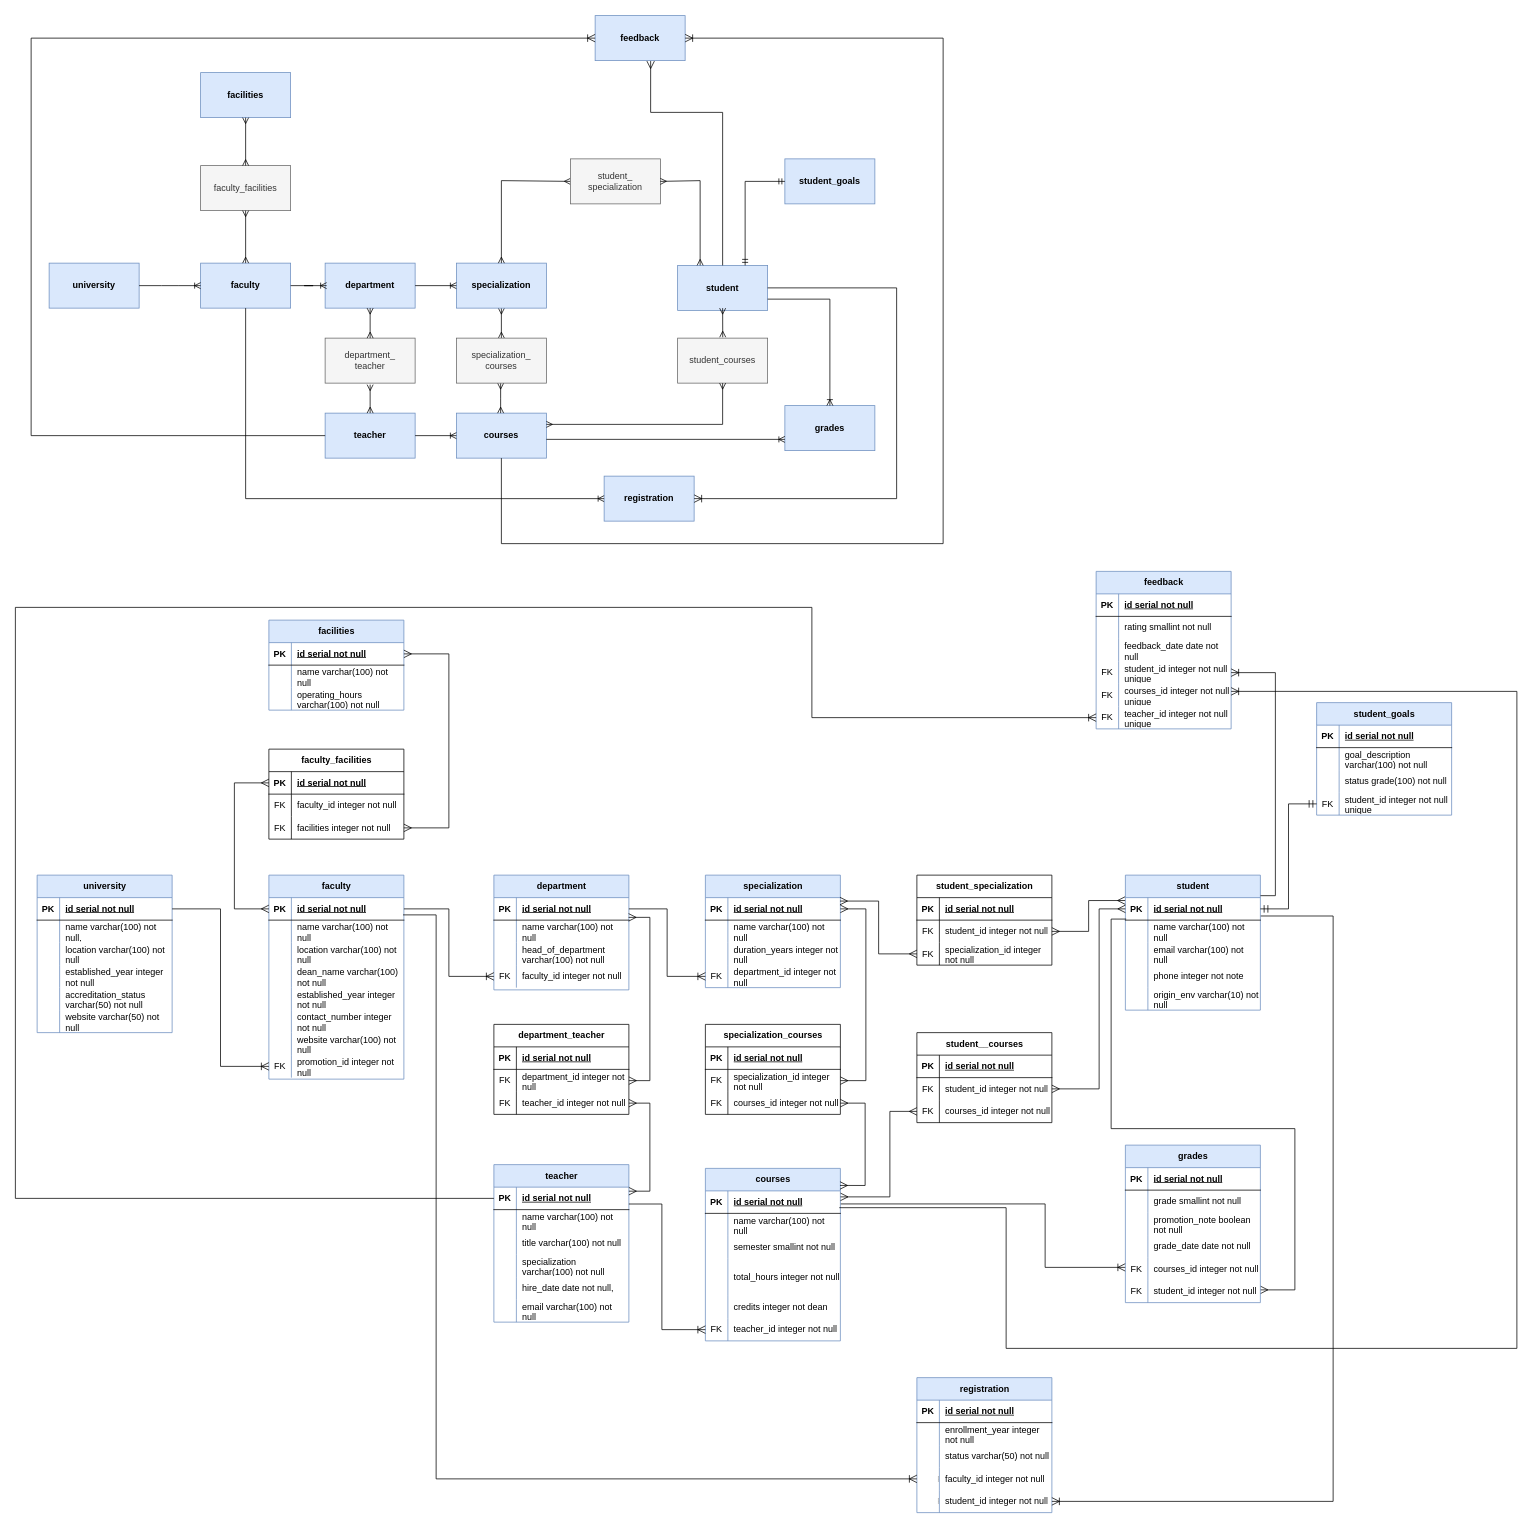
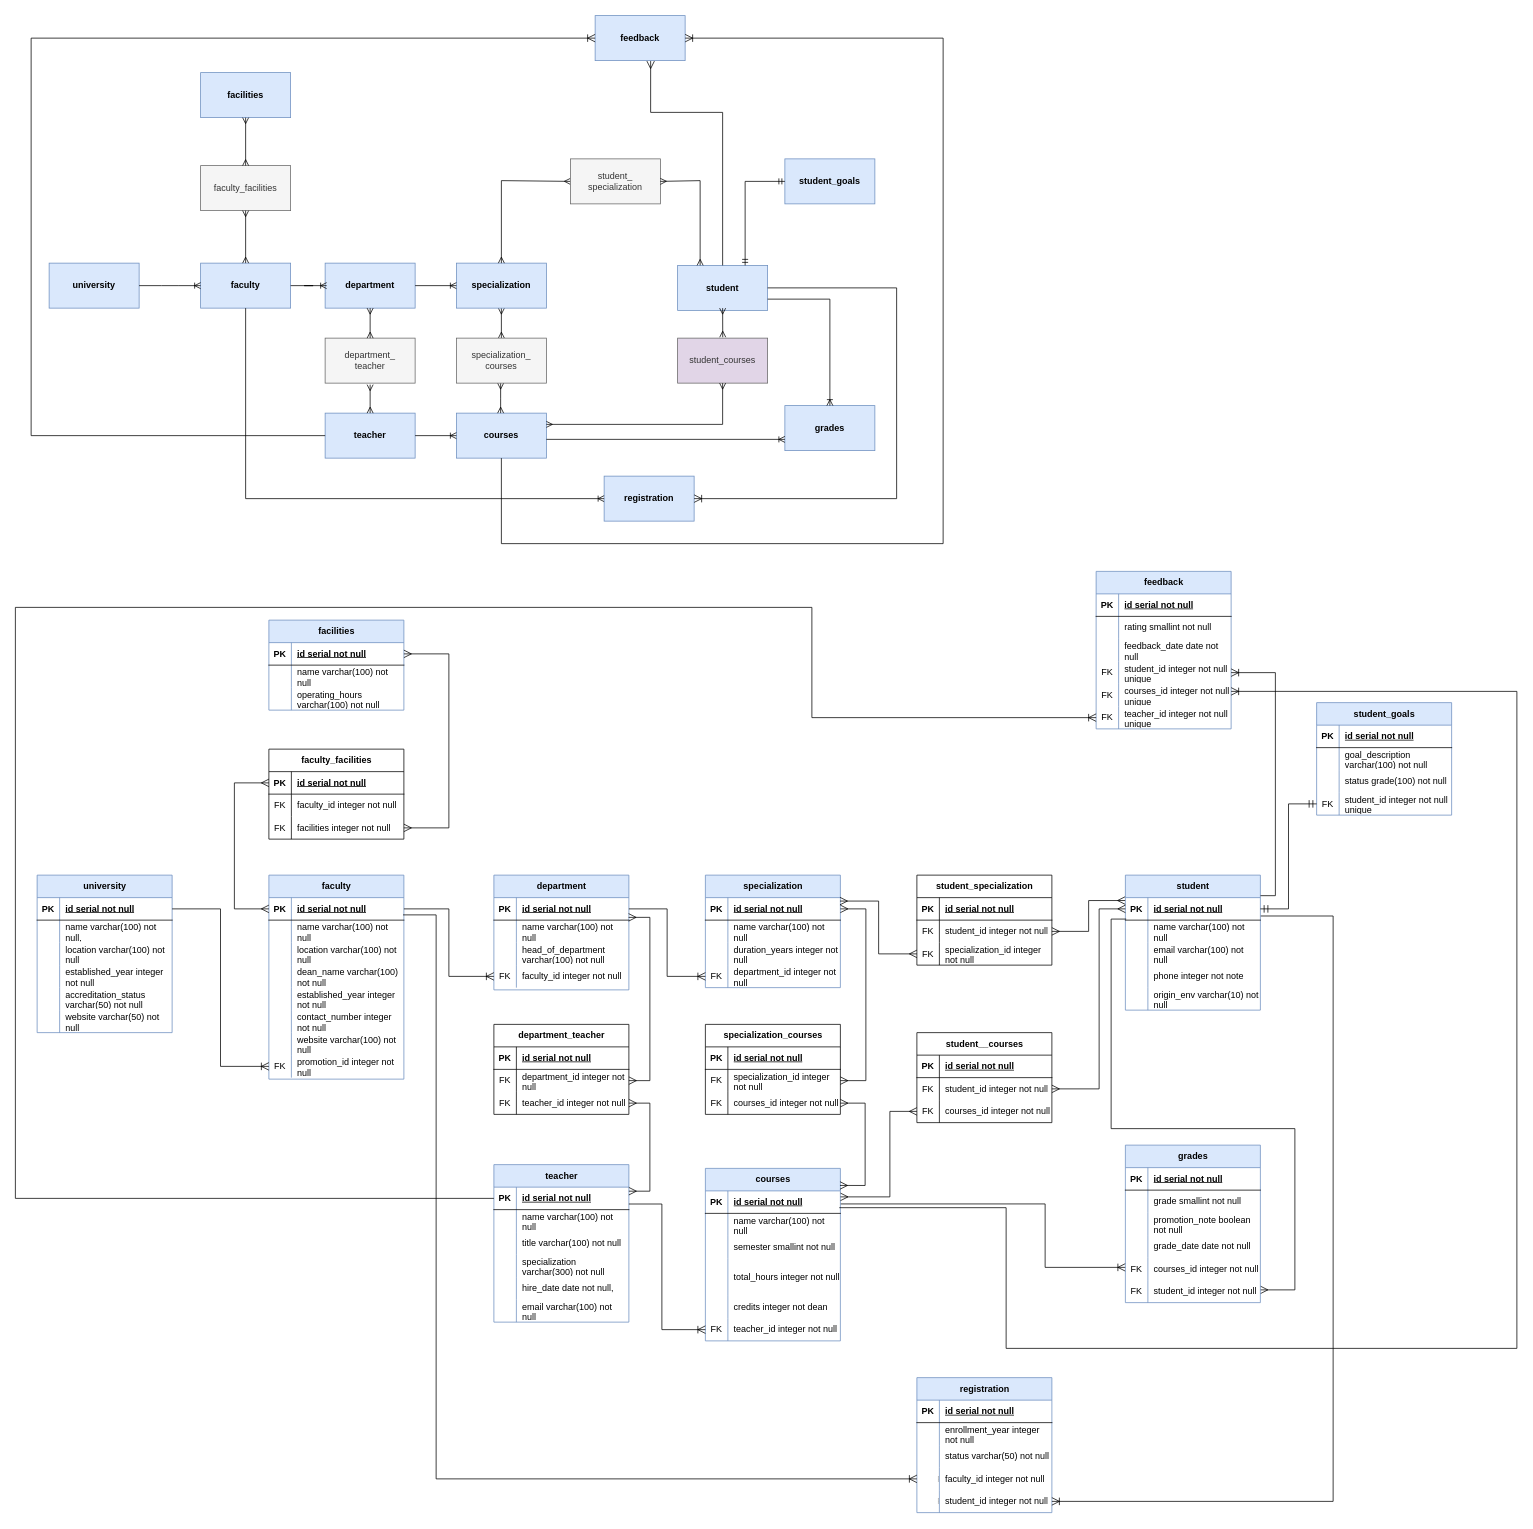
node "student_courses": fillcolor #f5f5f5 -> #e1d5e7
node "specialization varchar(100) not null": label "specialization varchar(100) not null" -> "specialization varchar(300) not null"
